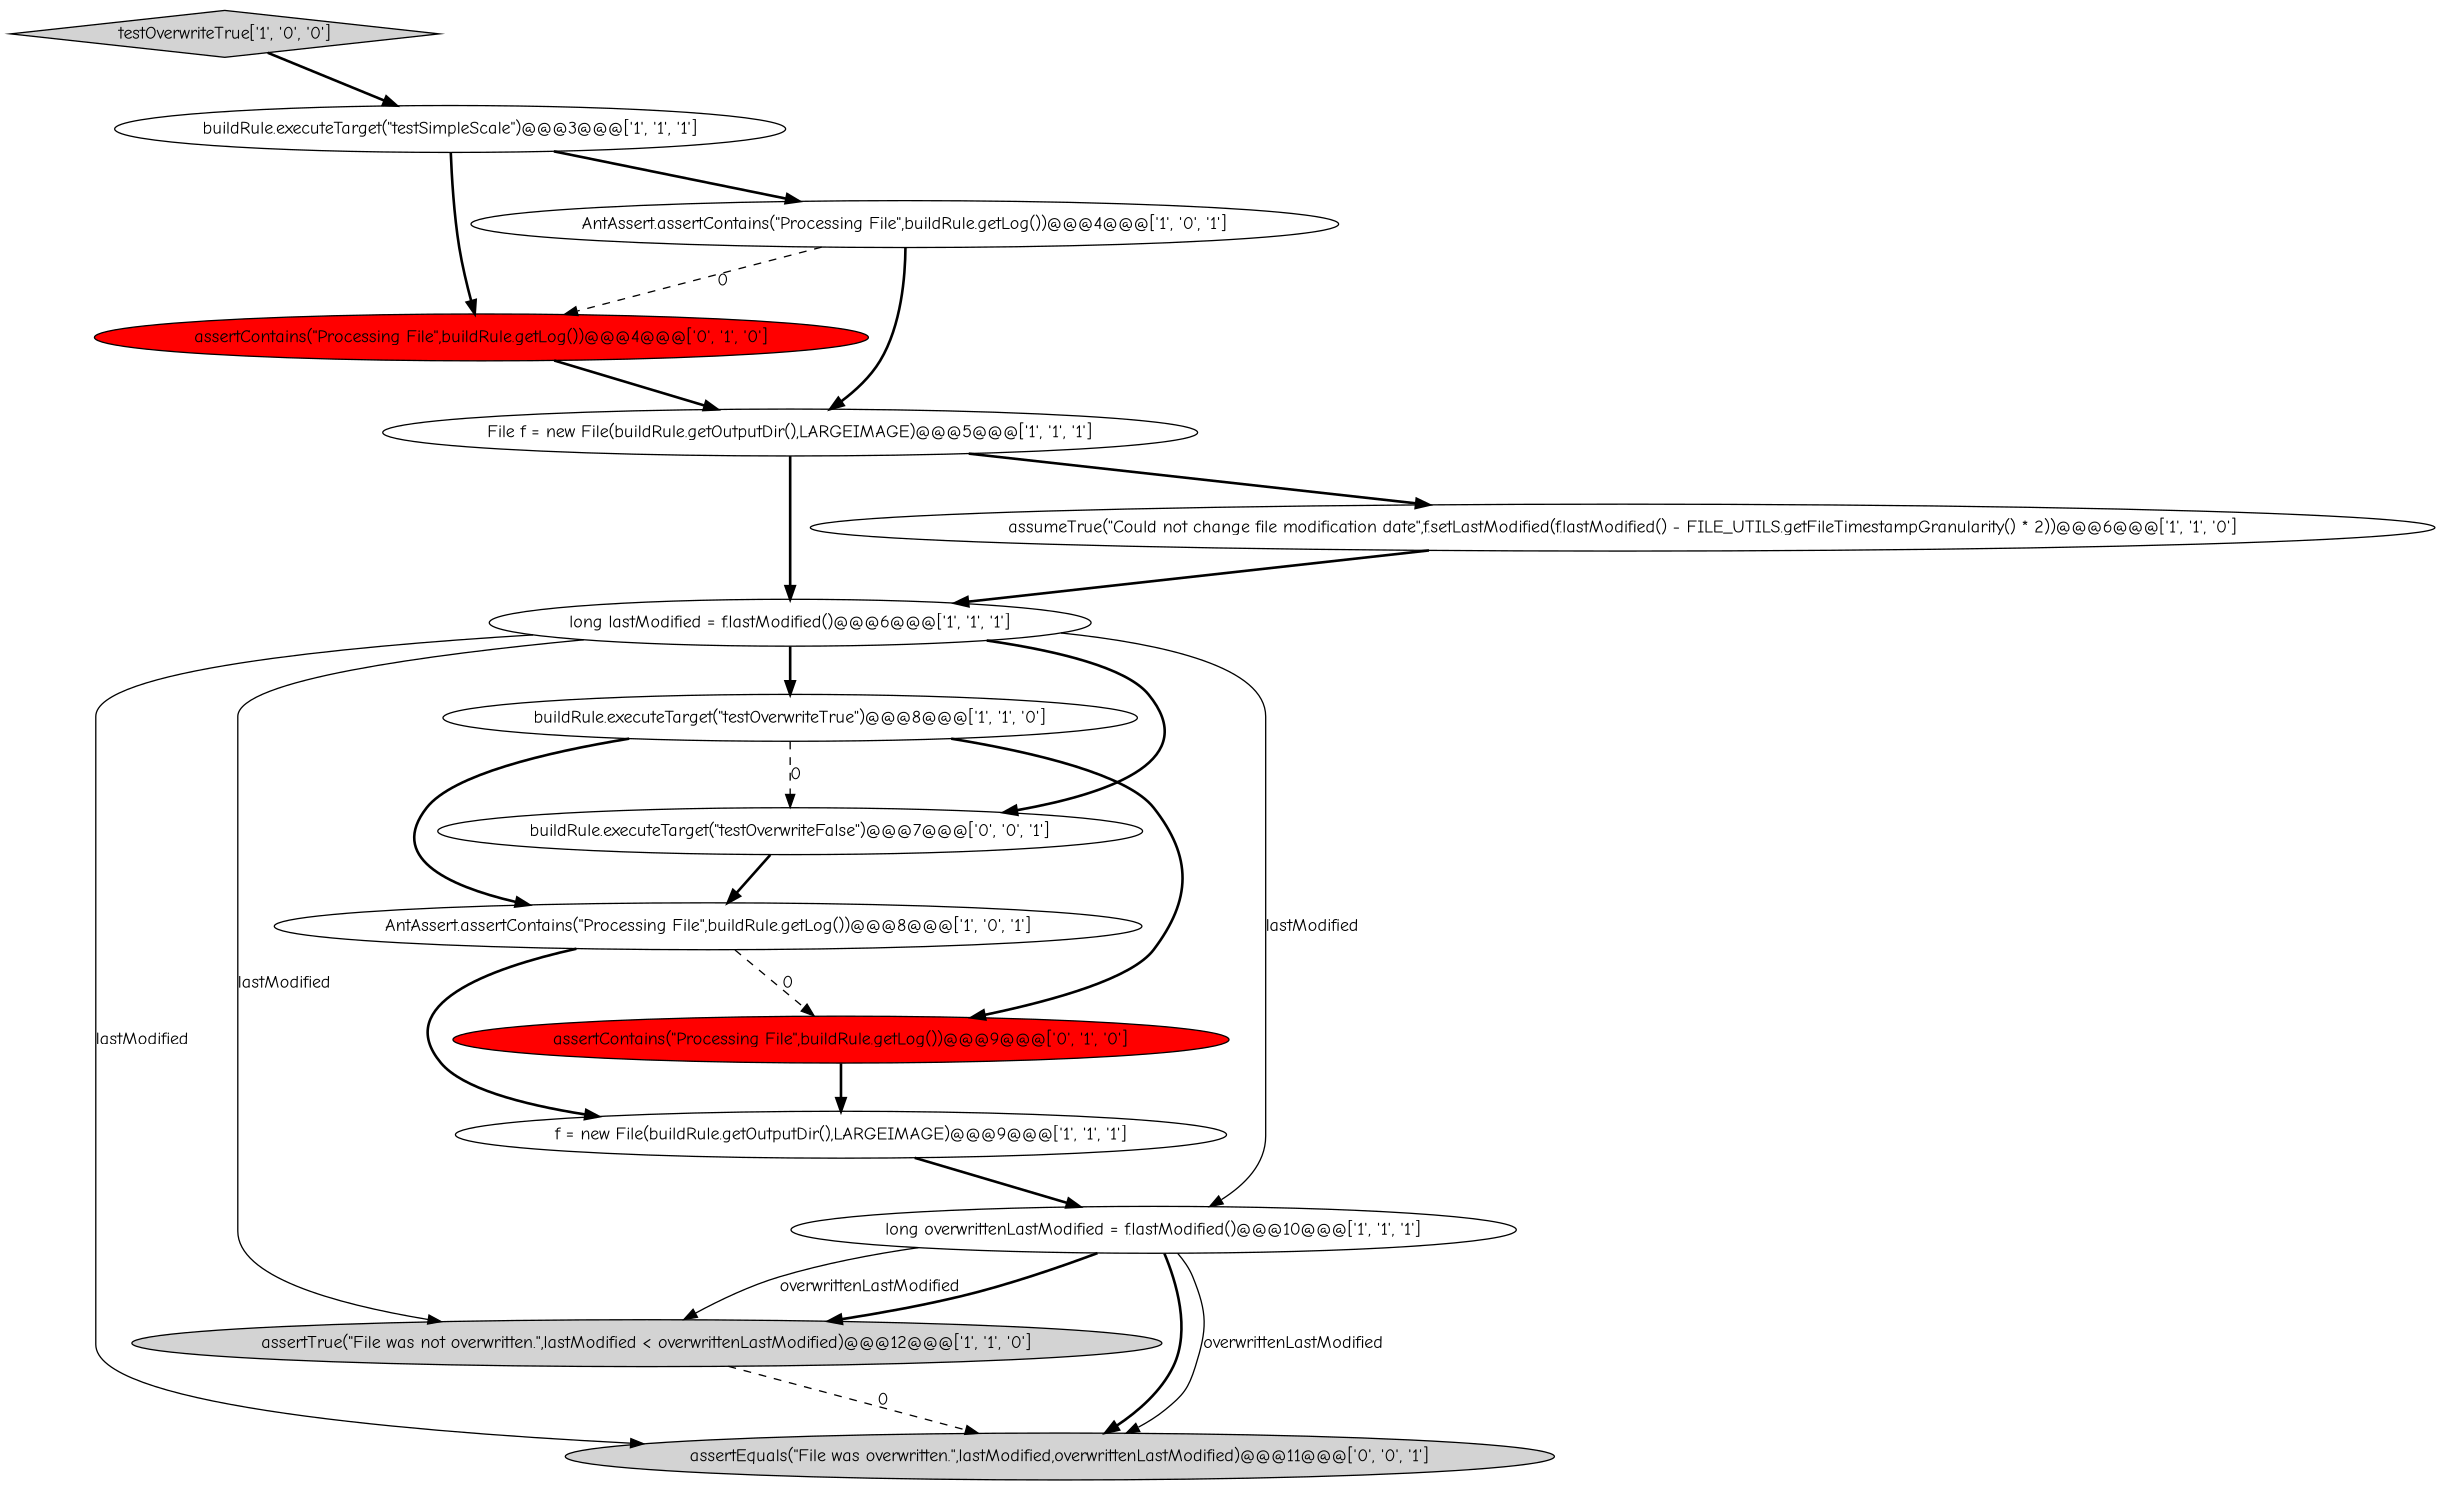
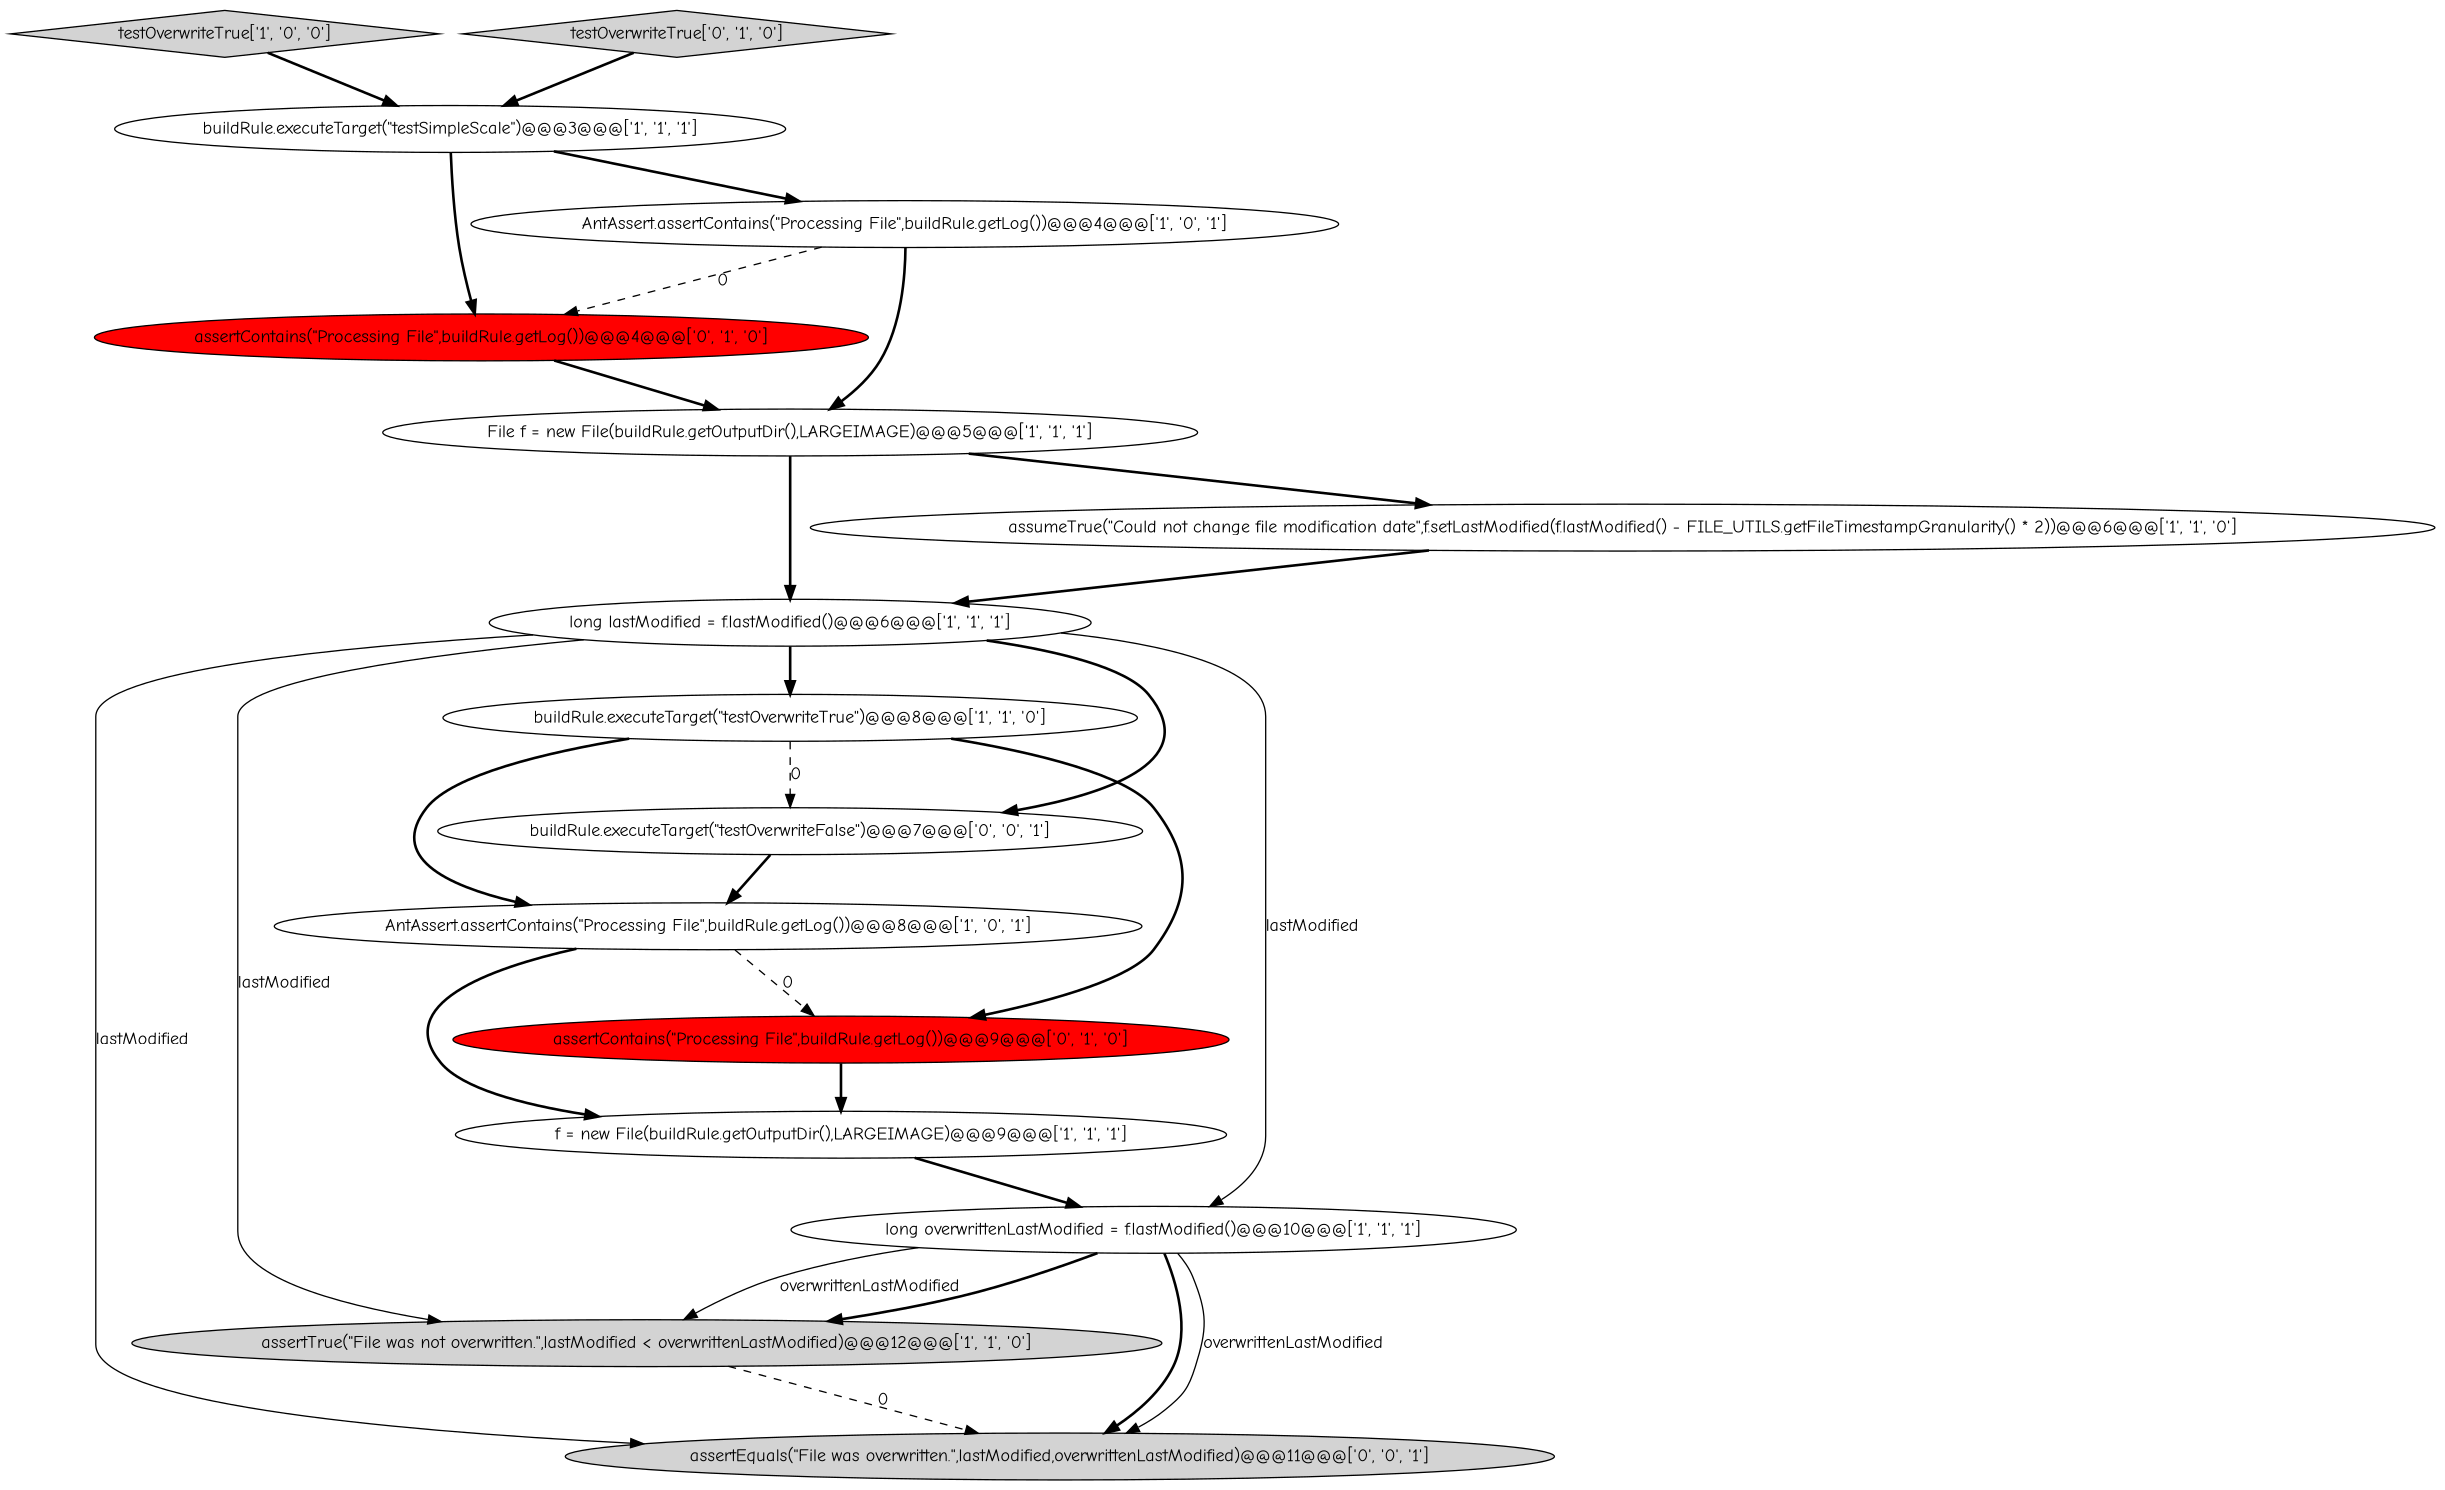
node "testOverwriteTrue['0', '1', '0']": added
